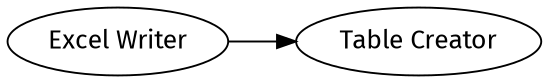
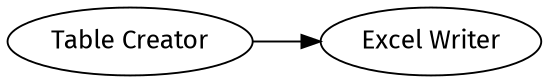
edge "Excel Writer" -> "Table Creator": reversed
